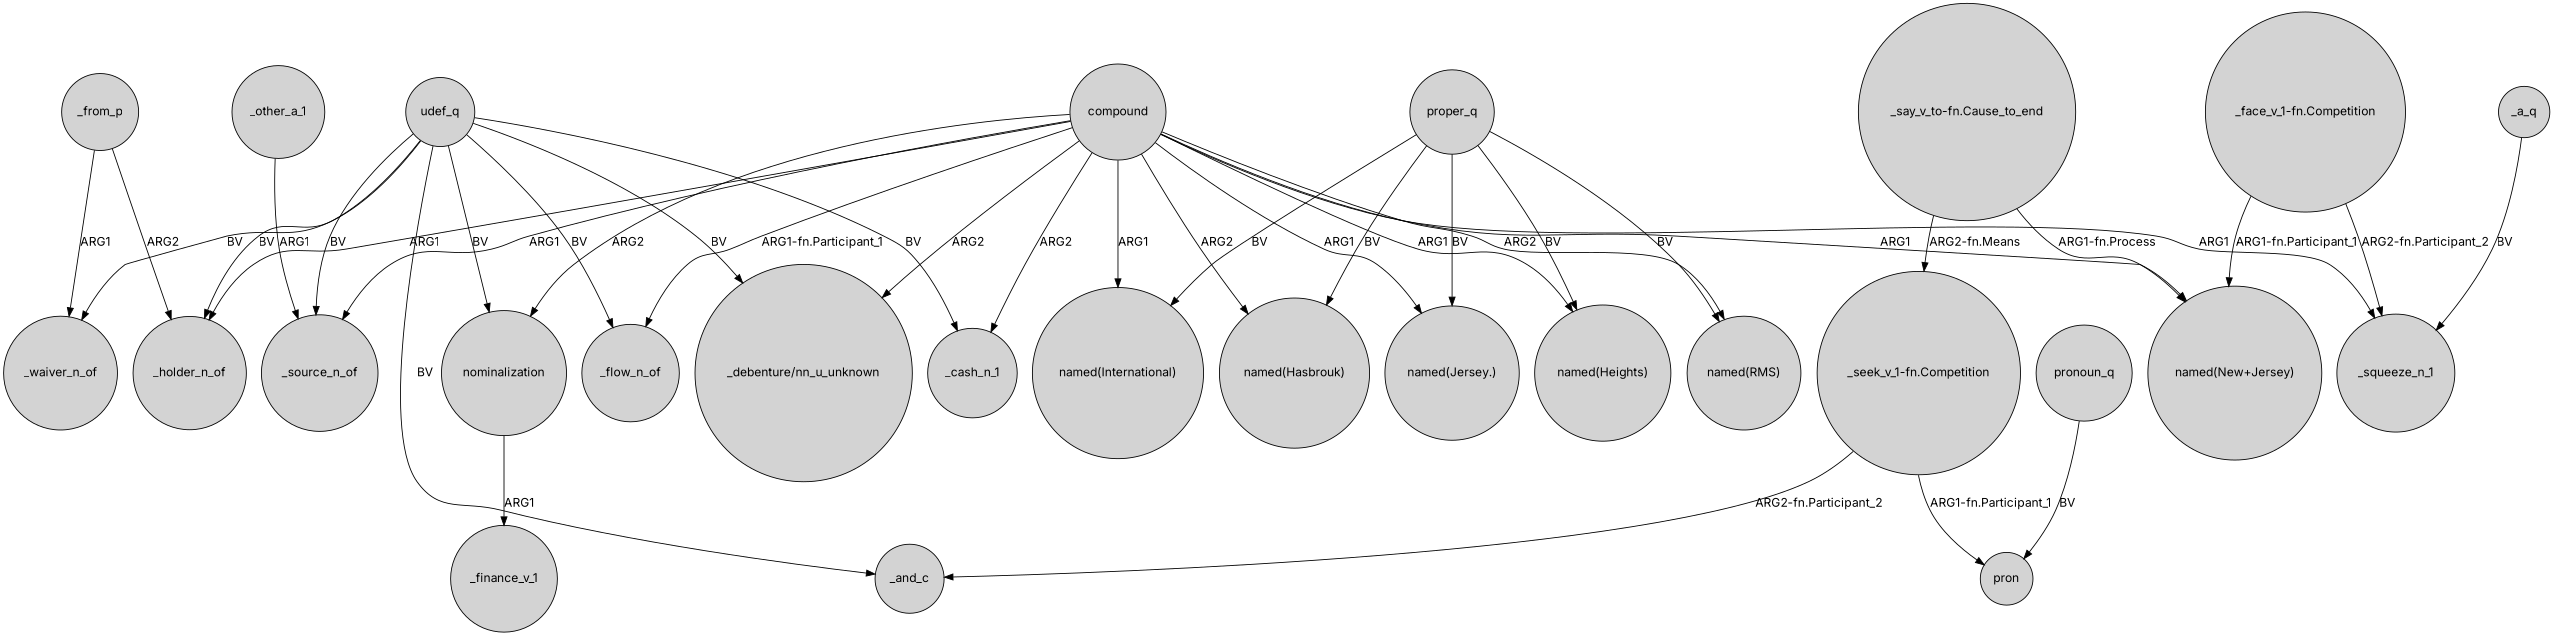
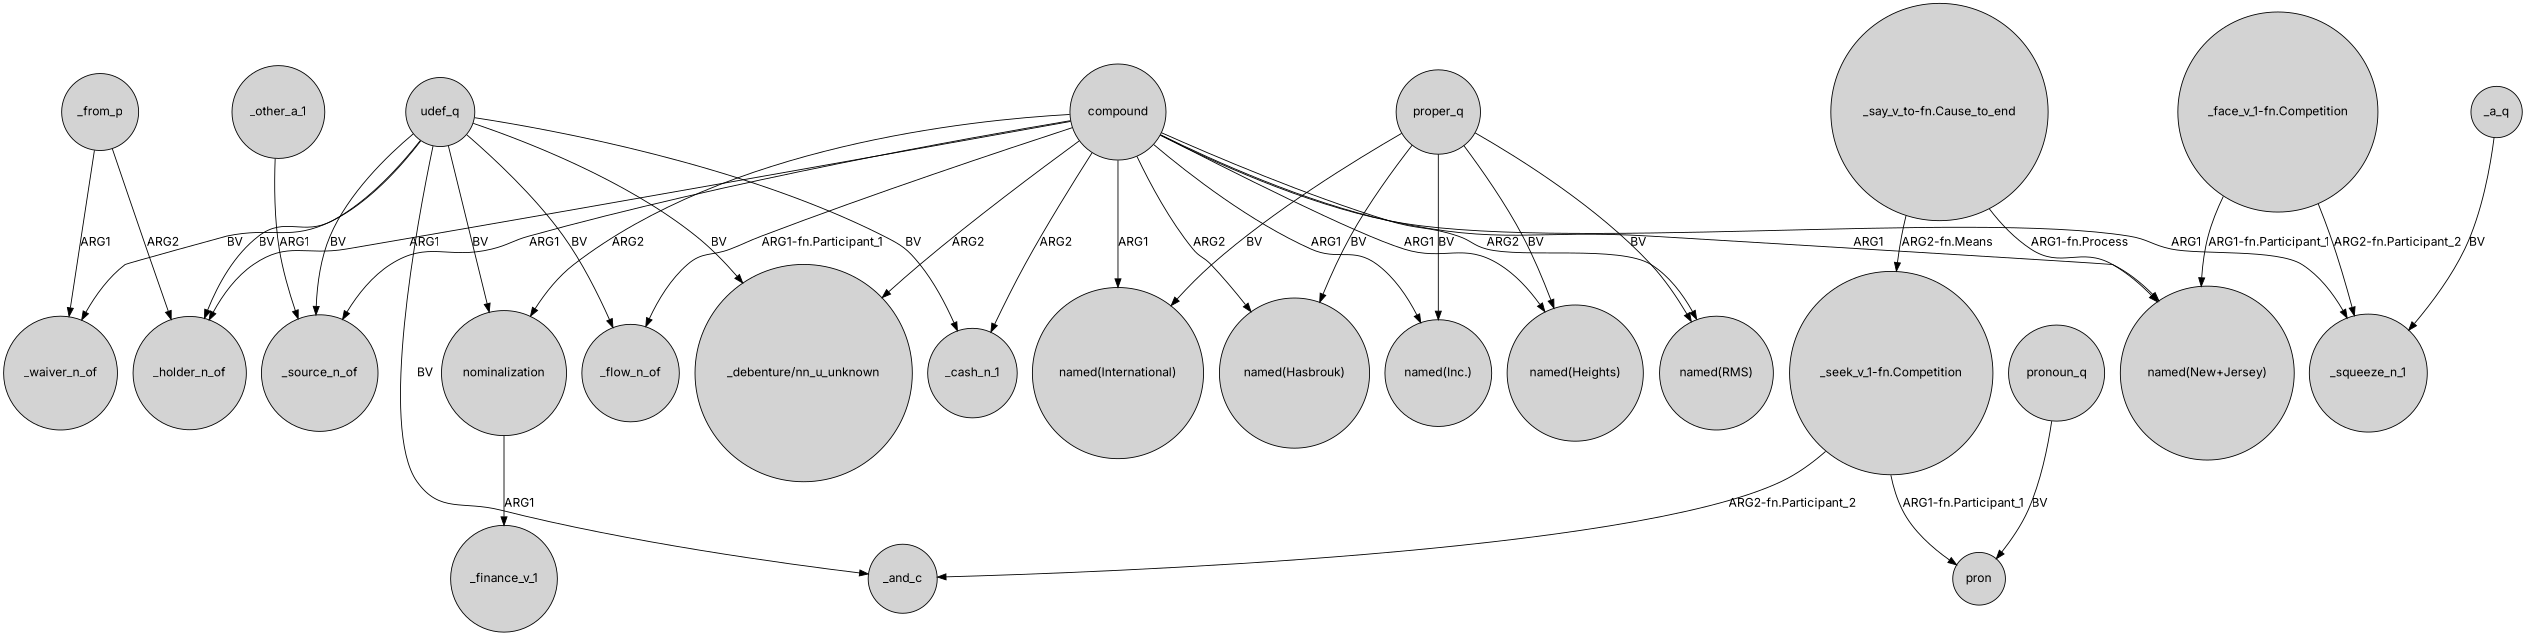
node "named(Jersey.)": label "named(Jersey.)" -> "named(Inc.)"
